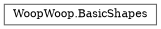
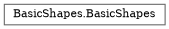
node "WoopWoop.BasicShapes": label "WoopWoop.BasicShapes" -> "BasicShapes.BasicShapes"
